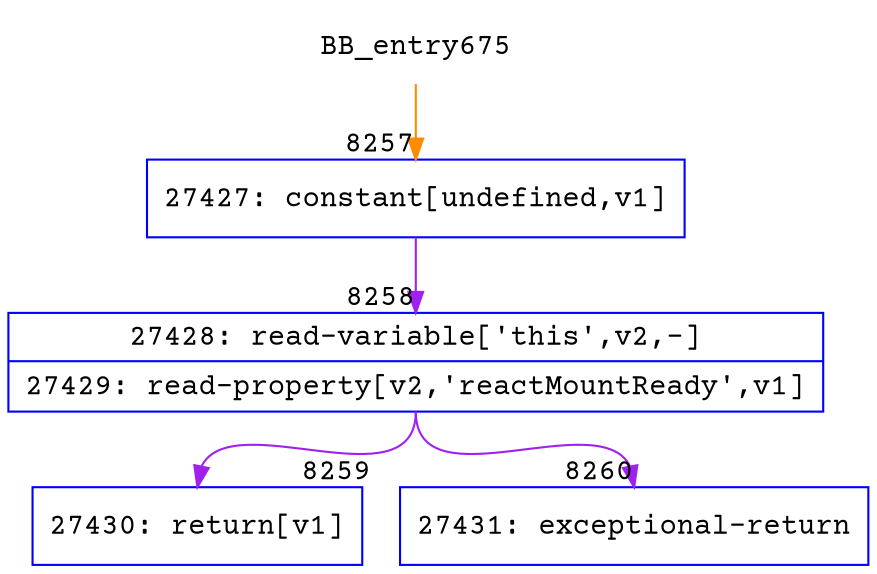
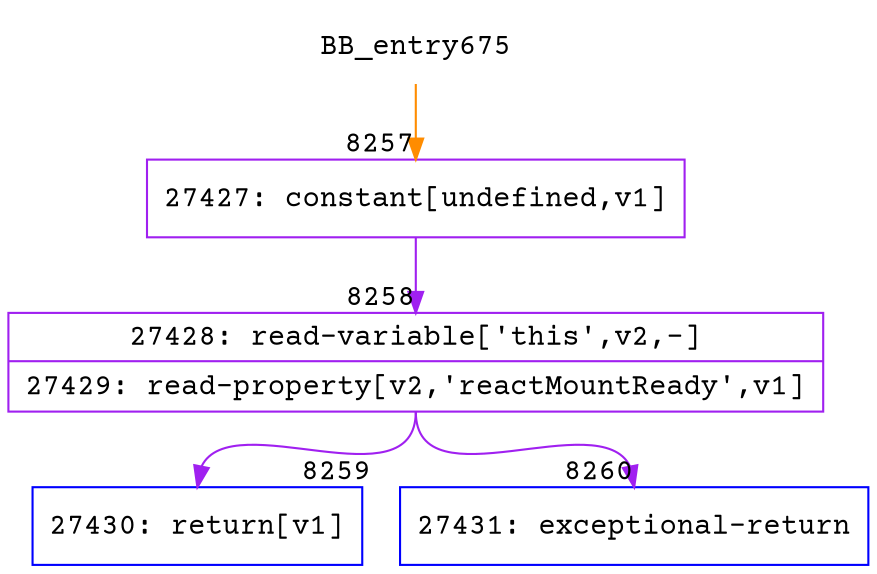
node "27427: constant[undefined,v1]": color blue -> purple
node "27428: read-variable['this',v2,-]": color blue -> purple
